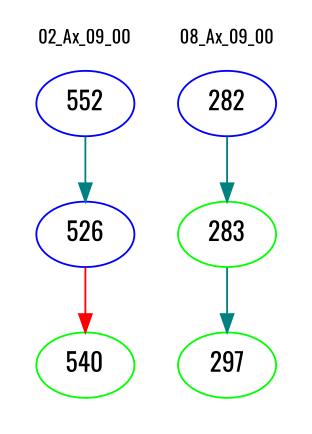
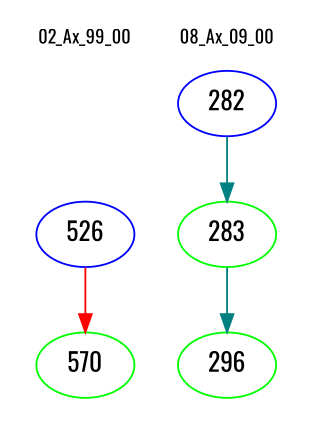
cluster "02_Ax_09_00": label "02_Ax_09_00" -> "02_Ax_99_00"
node "552": removed
node "540": label "540" -> "570"
node "297": label "297" -> "296"
